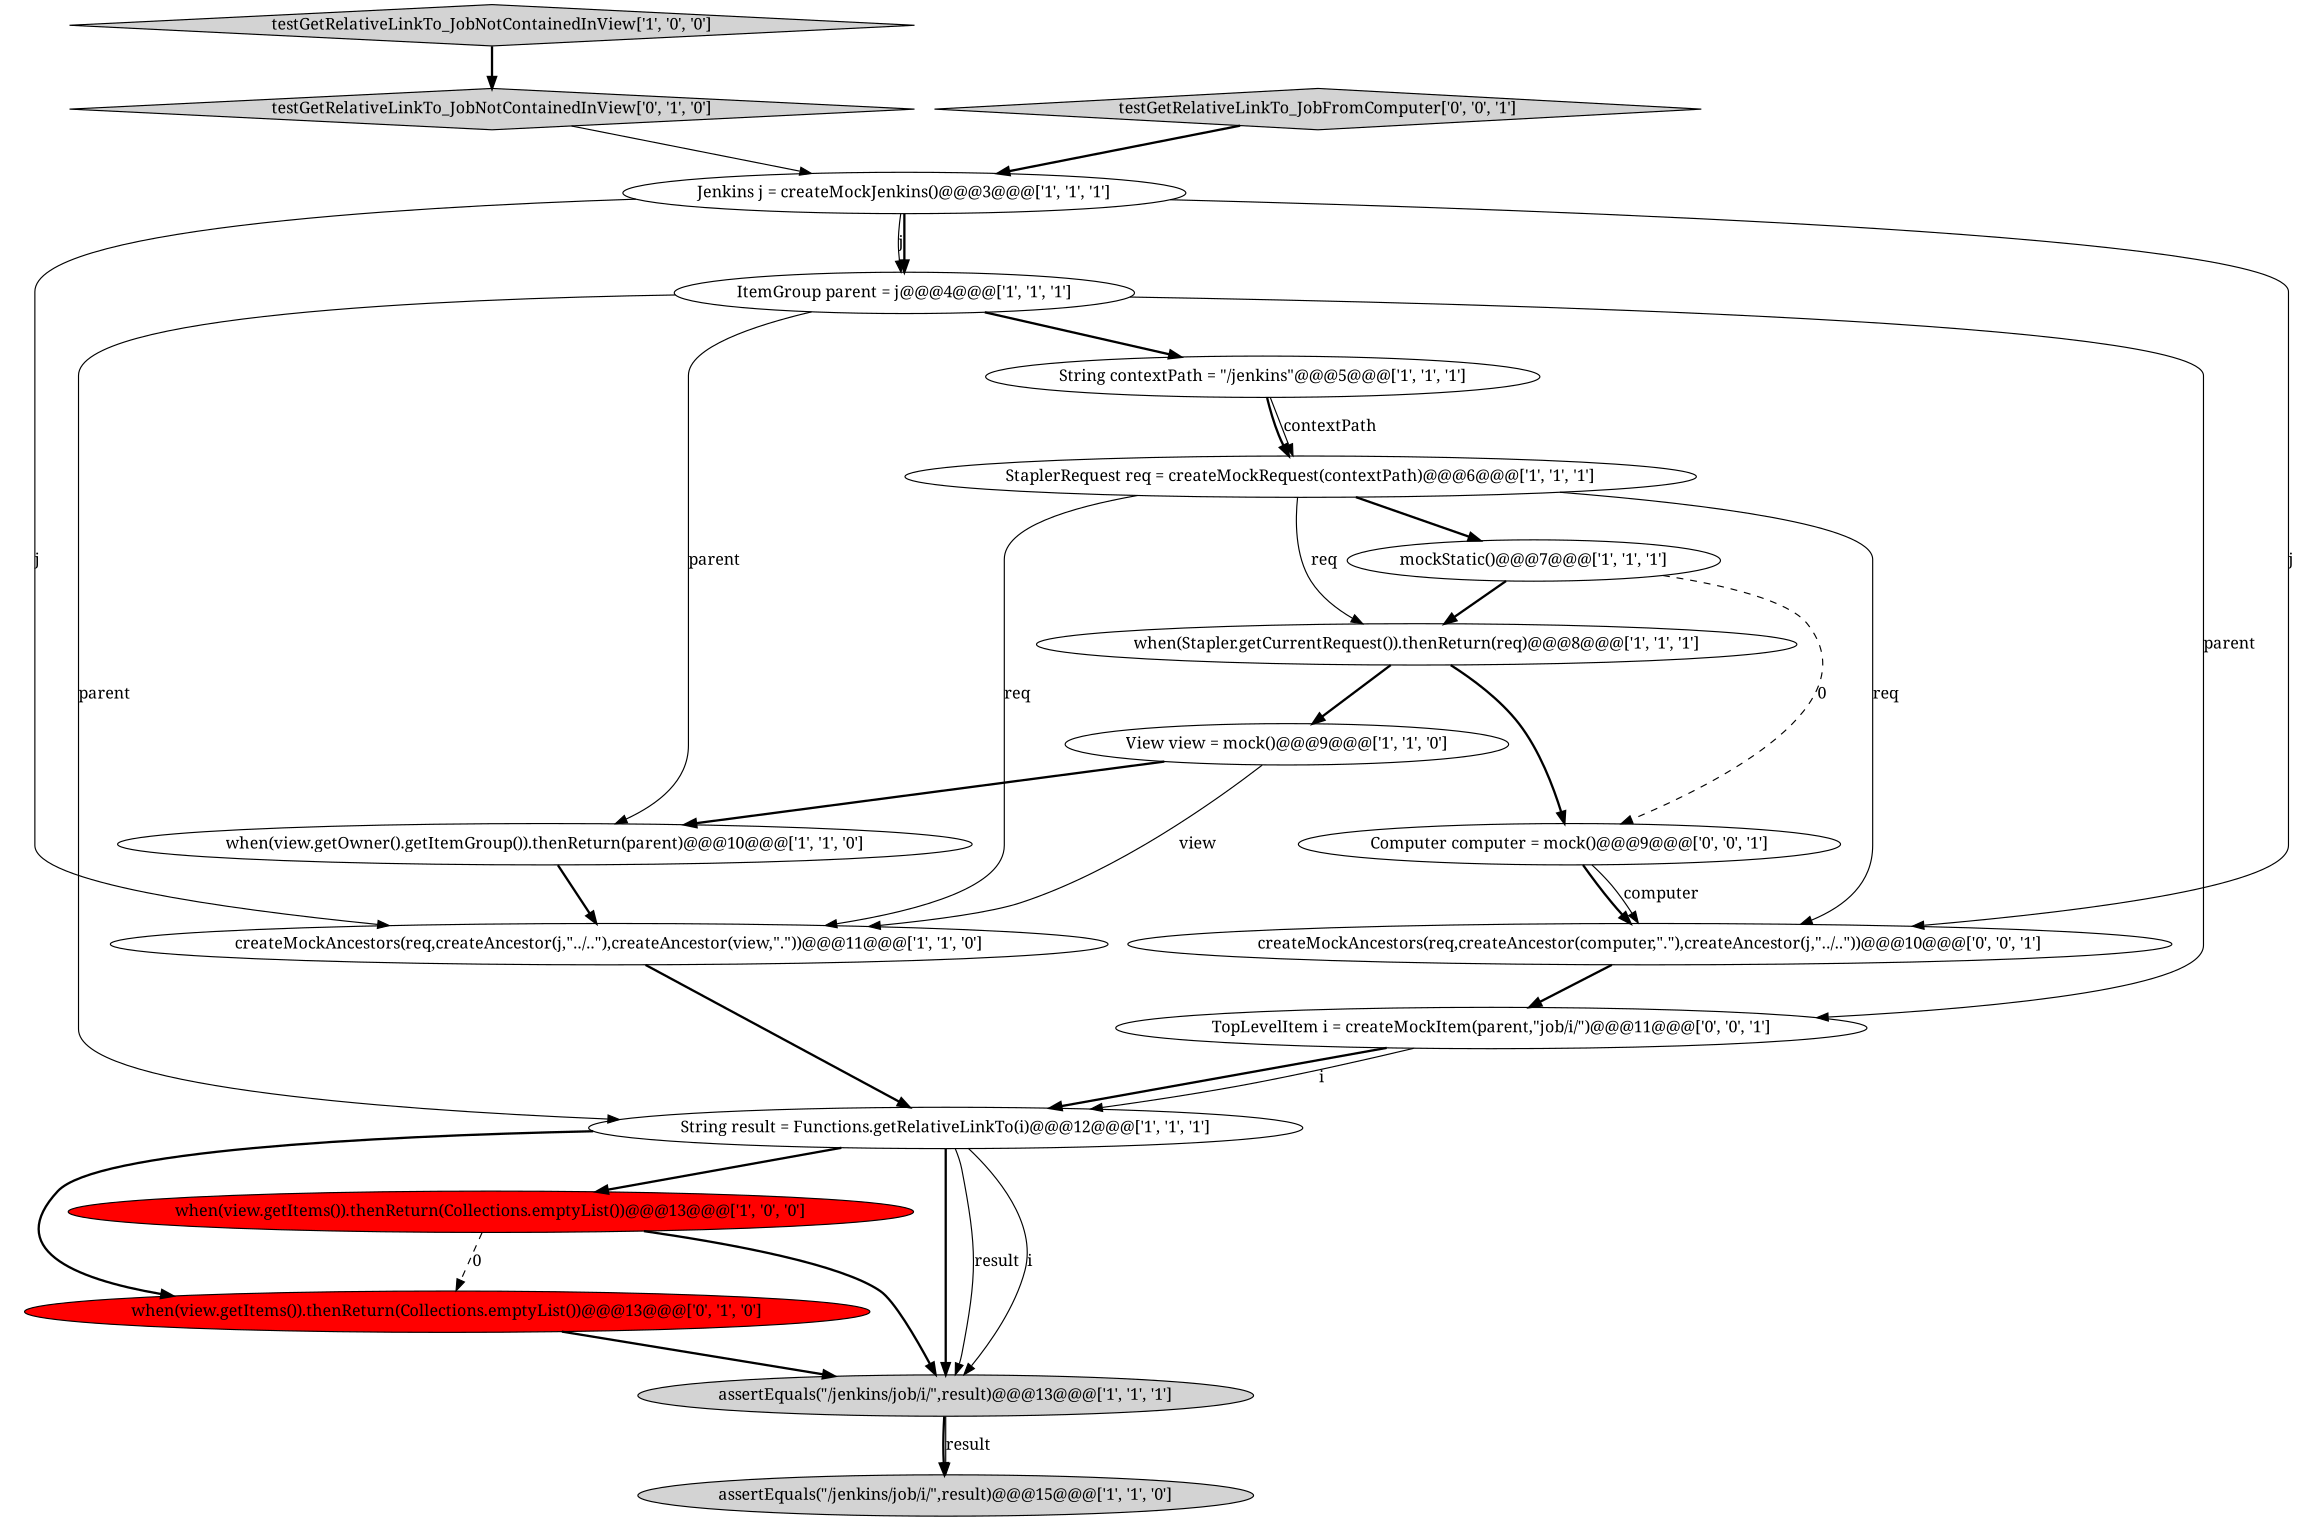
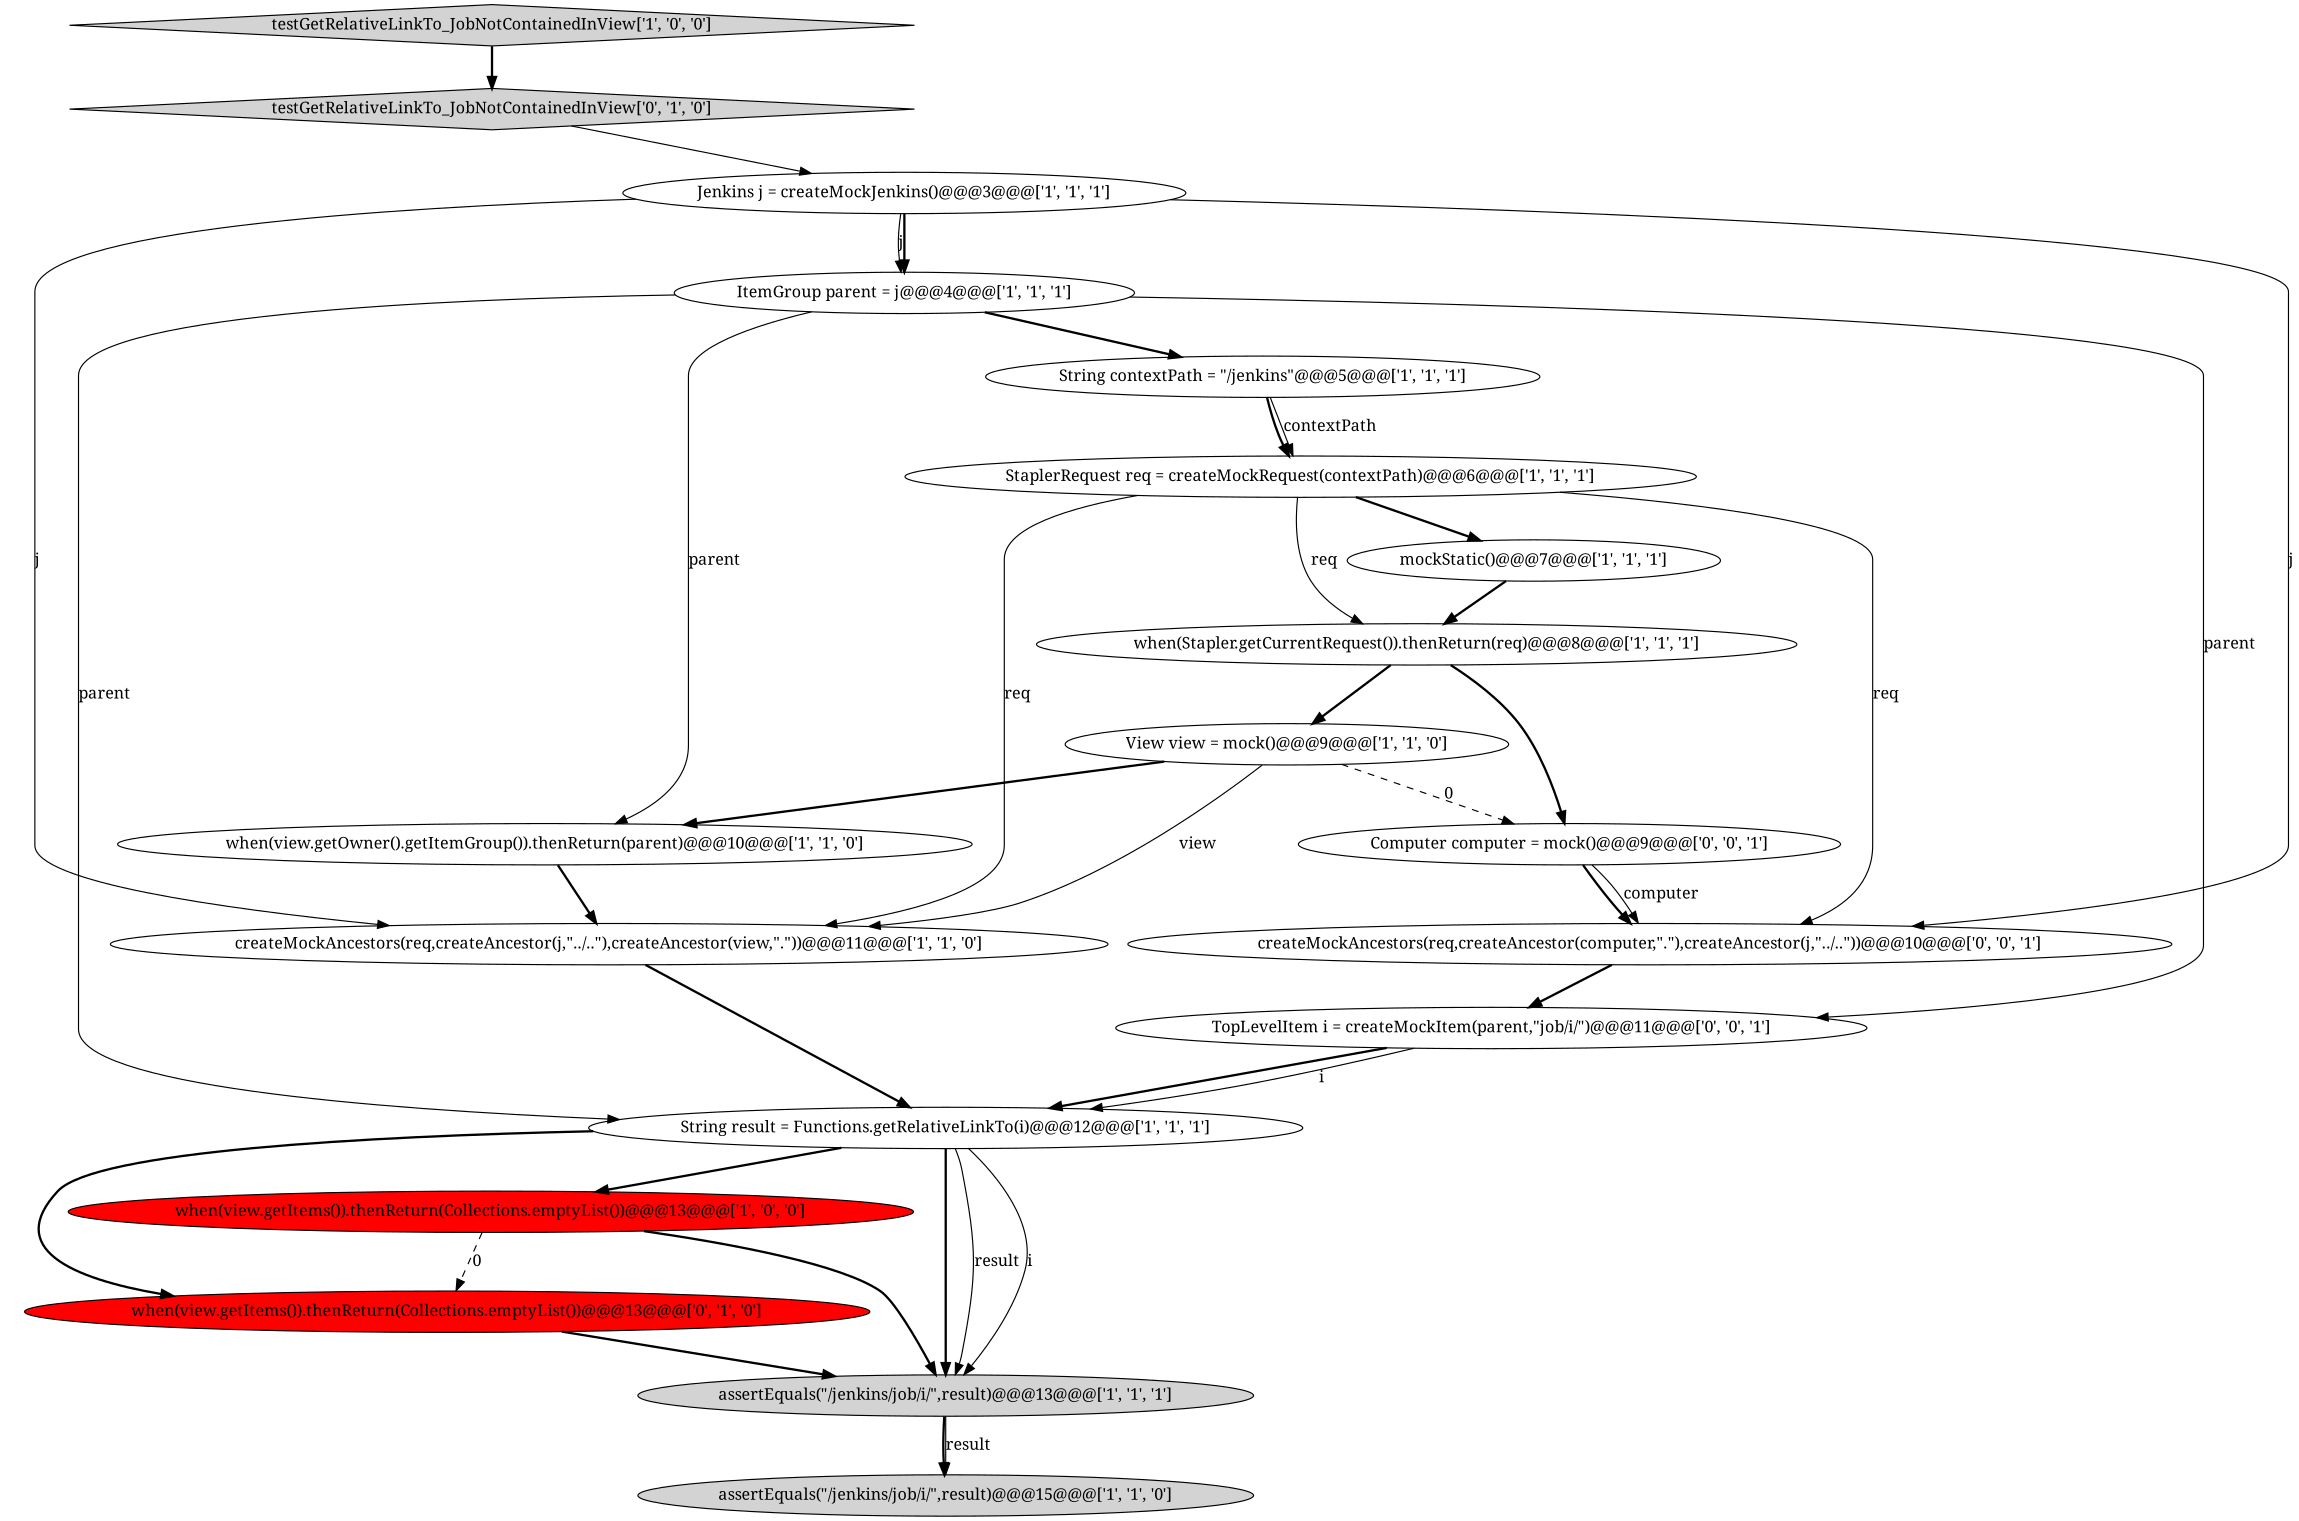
node "testGetRelativeLinkTo_JobFromComputer['0', '0', '1']": removed
edge "mockStatic()@@@7@@@['1', '1', '1']" -> "Computer computer = mock()@@@9@@@['0', '0', '1']": now "View view = mock()@@@9@@@['1', '1', '0']" -> "Computer computer = mock()@@@9@@@['0', '0', '1']"
